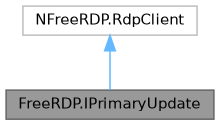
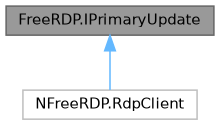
edge "FreeRDP.IPrimaryUpdate" -> "NFreeRDP.RdpClient": reversed
